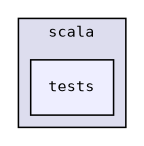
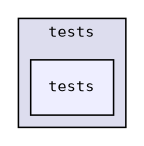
cluster "scala": label "scala" -> "tests"
